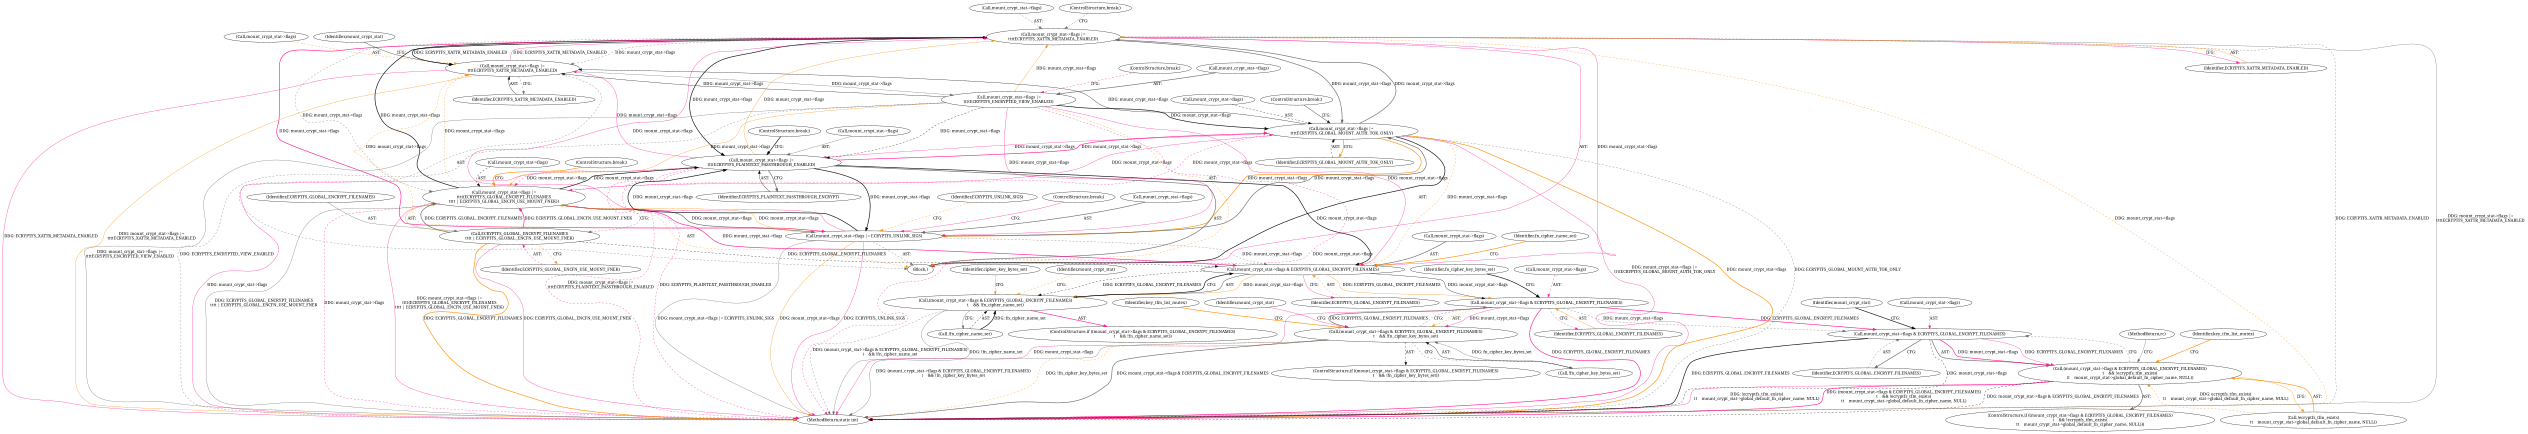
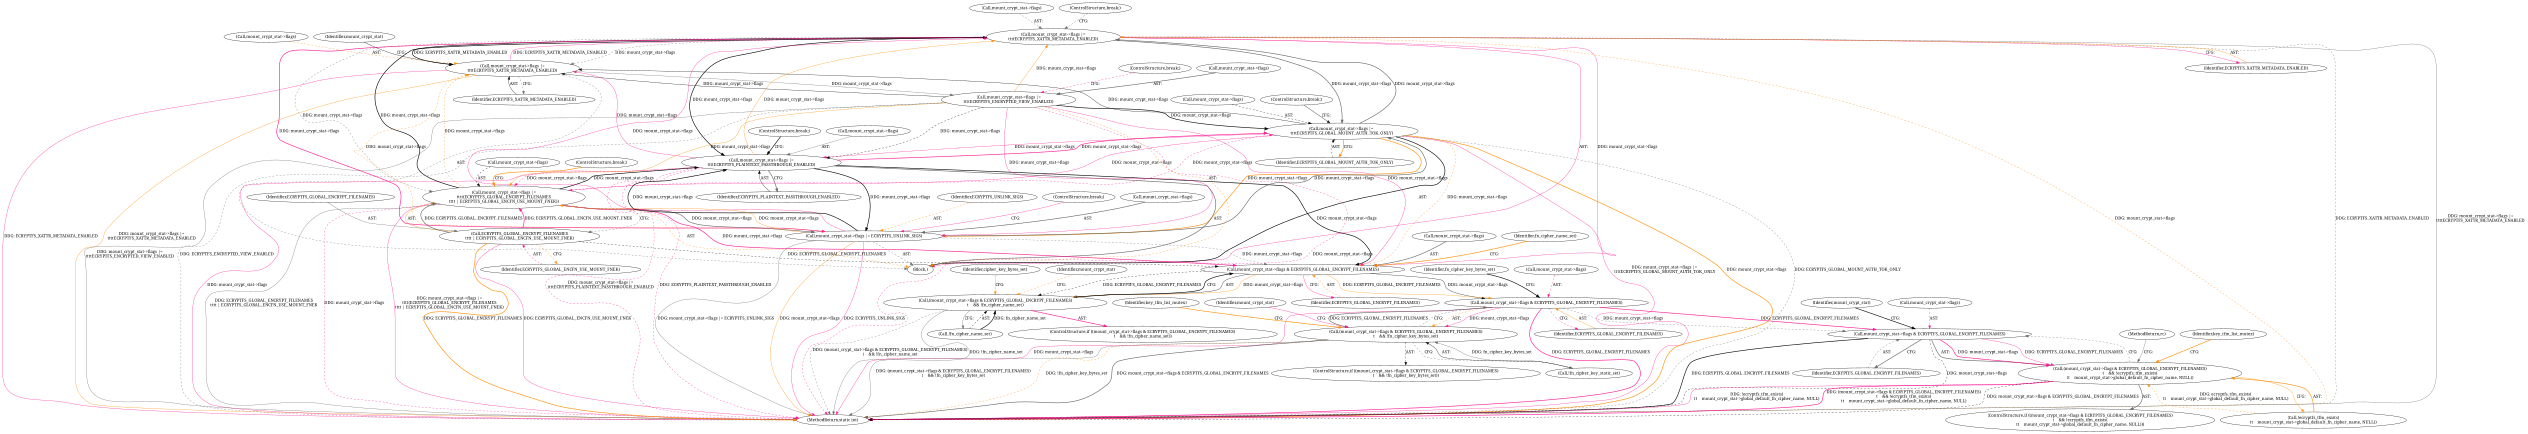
node "(Identifier,ECRYPTFS_PLAINTEXT_PASSTHROUGH_ENCRYPT)": label "(Identifier,ECRYPTFS_PLAINTEXT_PASSTHROUGH_ENCRYPT)" -> "(Identifier,ECRYPTFS_PLAINTEXT_PASSTHROUGH_ENABLED)"
edge "(Identifier,ECRYPTFS_UNLINK_SIGS)" -> "(Call,mount_crypt_stat->flags |= ECRYPTFS_UNLINK_SIGS)": label "CFG: " -> "AST: "
node "(Call,!fn_cipher_key_bytes_set)": label "(Call,!fn_cipher_key_bytes_set)" -> "(Call,!fn_cipher_key_static_set)"
